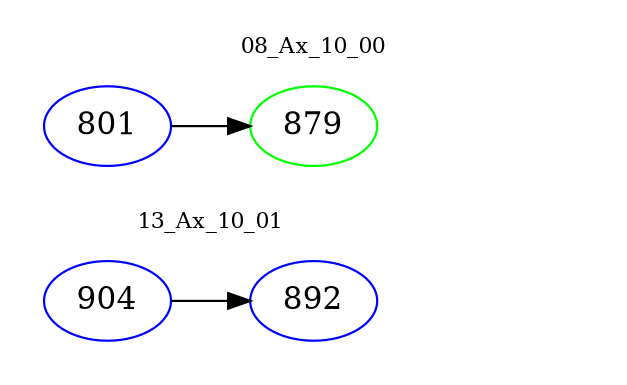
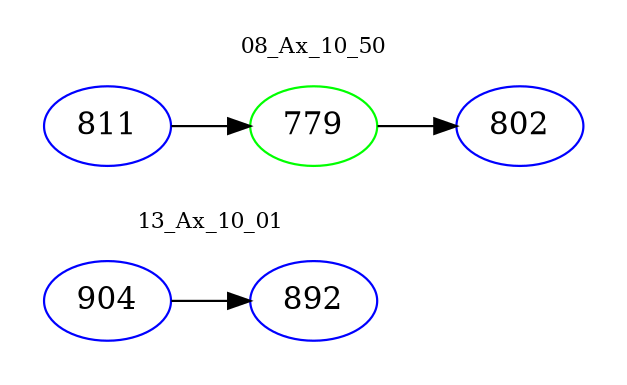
cluster "08_Ax_10_00": label "08_Ax_10_00" -> "08_Ax_10_50"
node "801": label "801" -> "811"
node "879": label "879" -> "779"
node "802": added
